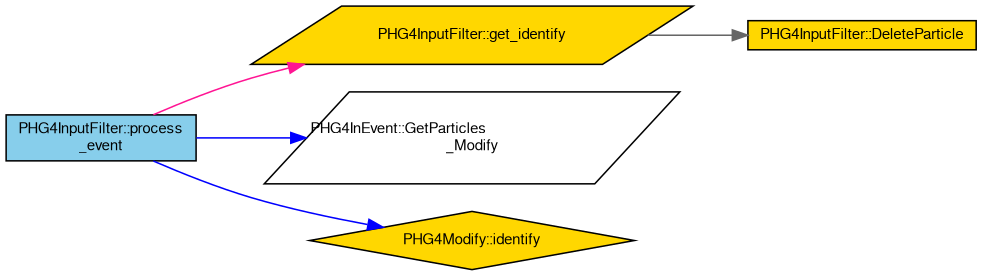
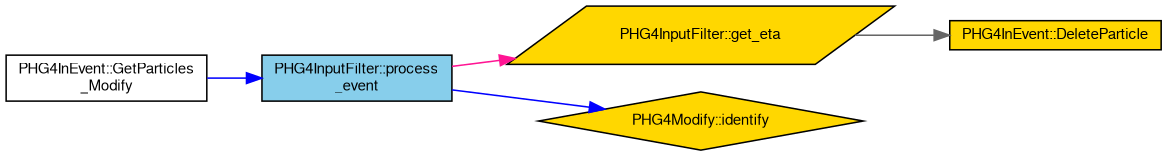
node "PHG4InputFilter::get_identify": label "PHG4InputFilter::get_identify" -> "PHG4InputFilter::get_eta"
node "PHG4InputFilter::DeleteParticle": label "PHG4InputFilter::DeleteParticle" -> "PHG4InEvent::DeleteParticle"
edge "PHG4InputFilter::process _event" -> "PHG4InEvent::GetParticles _Modify": reversed
node "PHG4InEvent::GetParticles _Modify": shape parallelogram -> box
